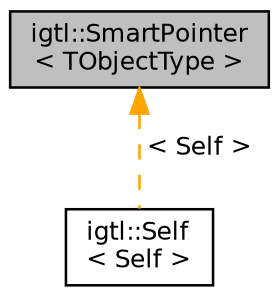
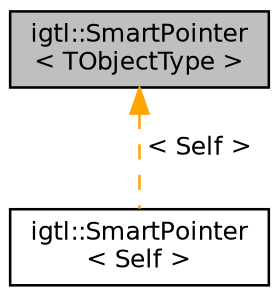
node "igtl::Self < Self >": label "igtl::Self < Self >" -> "igtl::SmartPointer < Self >"
